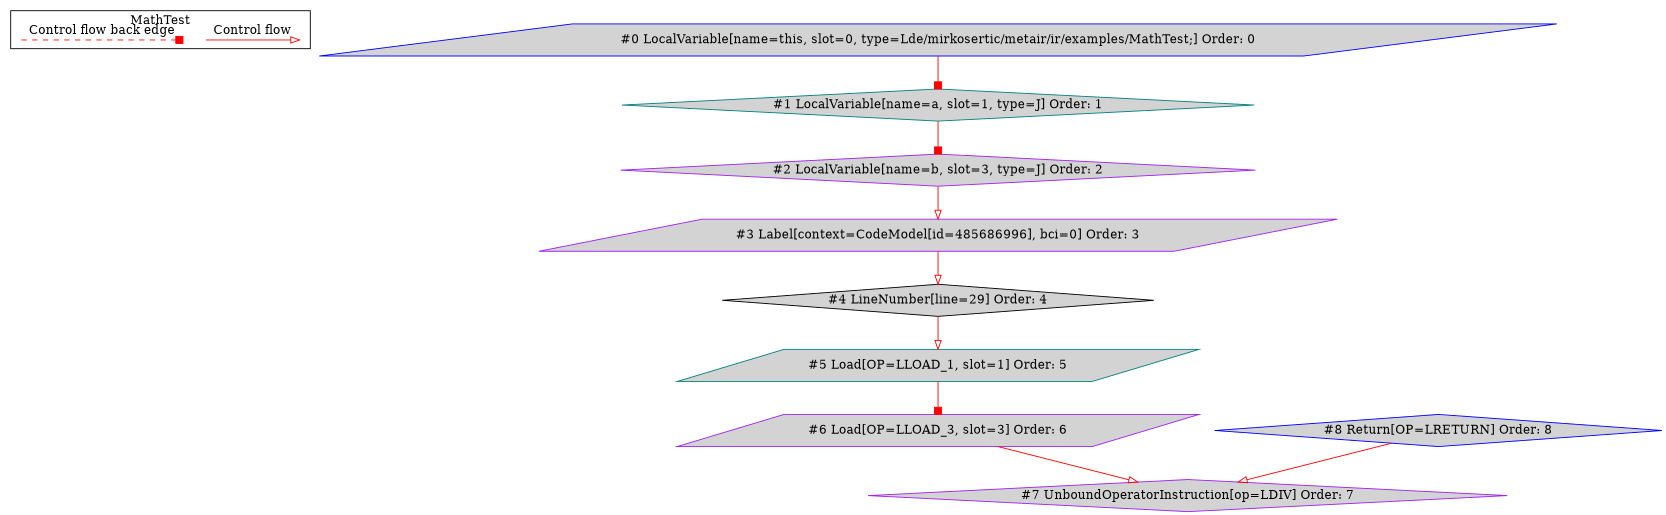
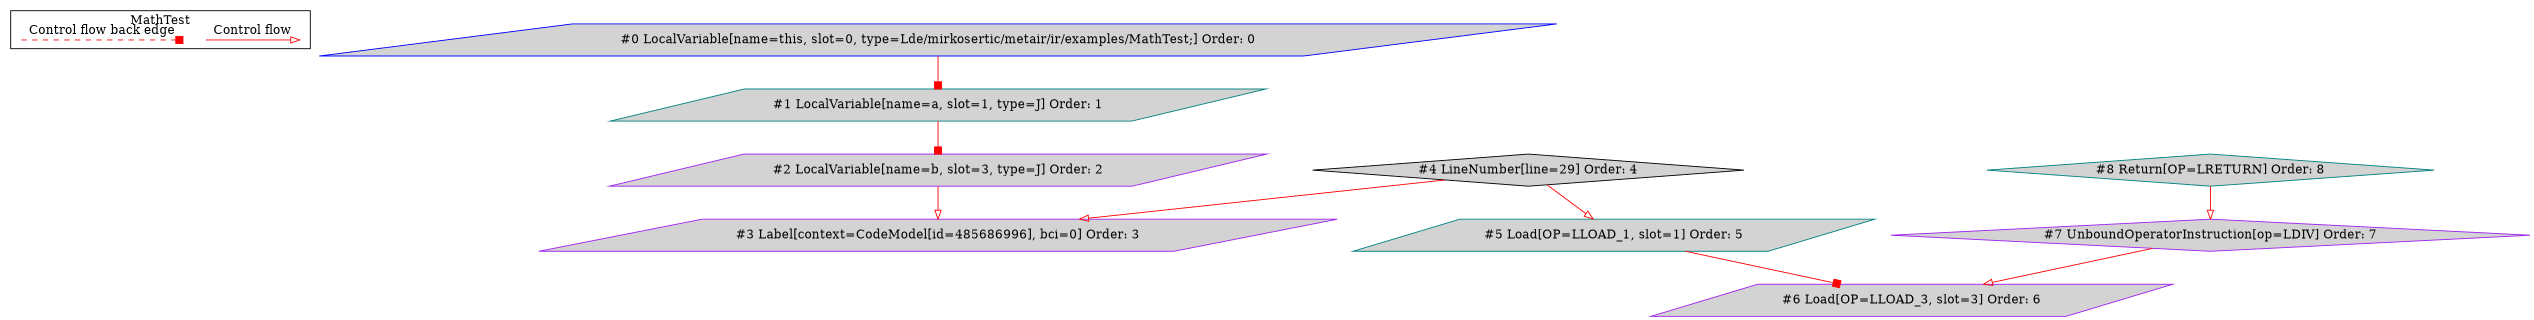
node "#1 LocalVariable[name=a, slot=1, type=J] Order: 1": shape diamond -> parallelogram
node "#2 LocalVariable[name=b, slot=3, type=J] Order: 2": shape diamond -> parallelogram
edge "#3 Label[context=CodeModel[id=485686996], bci=0] Order: 3" -> "#4 LineNumber[line=29] Order: 4": reversed
node "#8 Return[OP=LRETURN] Order: 8": color blue -> teal
edge "#6 Load[OP=LLOAD_3, slot=3] Order: 6" -> "#7 UnboundOperatorInstruction[op=LDIV] Order: 7": reversed
